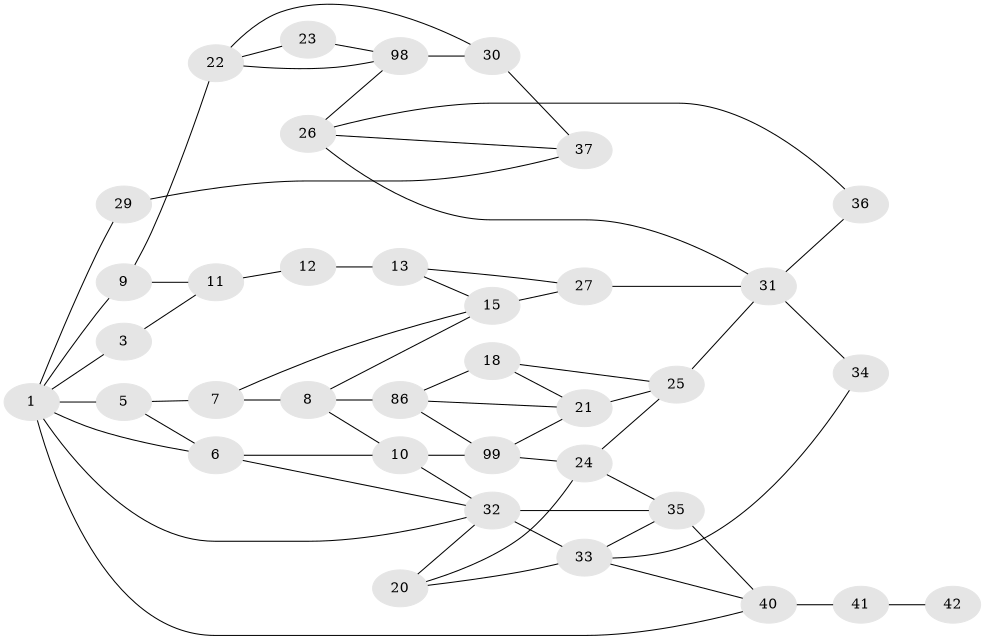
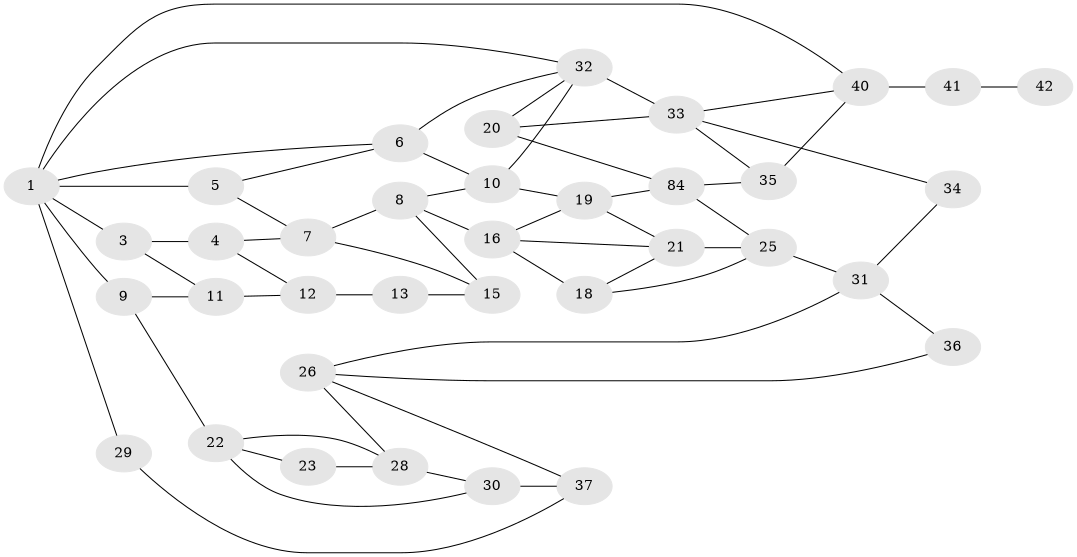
node "98": label "98" -> "28"
node "4": added
node "27": removed
node "86": label "86" -> "16"
node "99": label "99" -> "19"
node "24": label "24" -> "84"
edge "32" -- "35": removed
